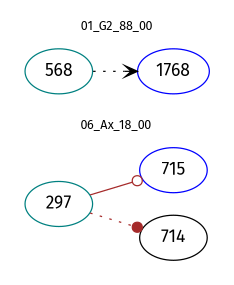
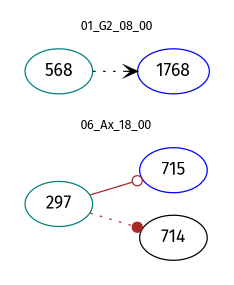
cluster "01_G2_88_00": label "01_G2_88_00" -> "01_G2_08_00"
